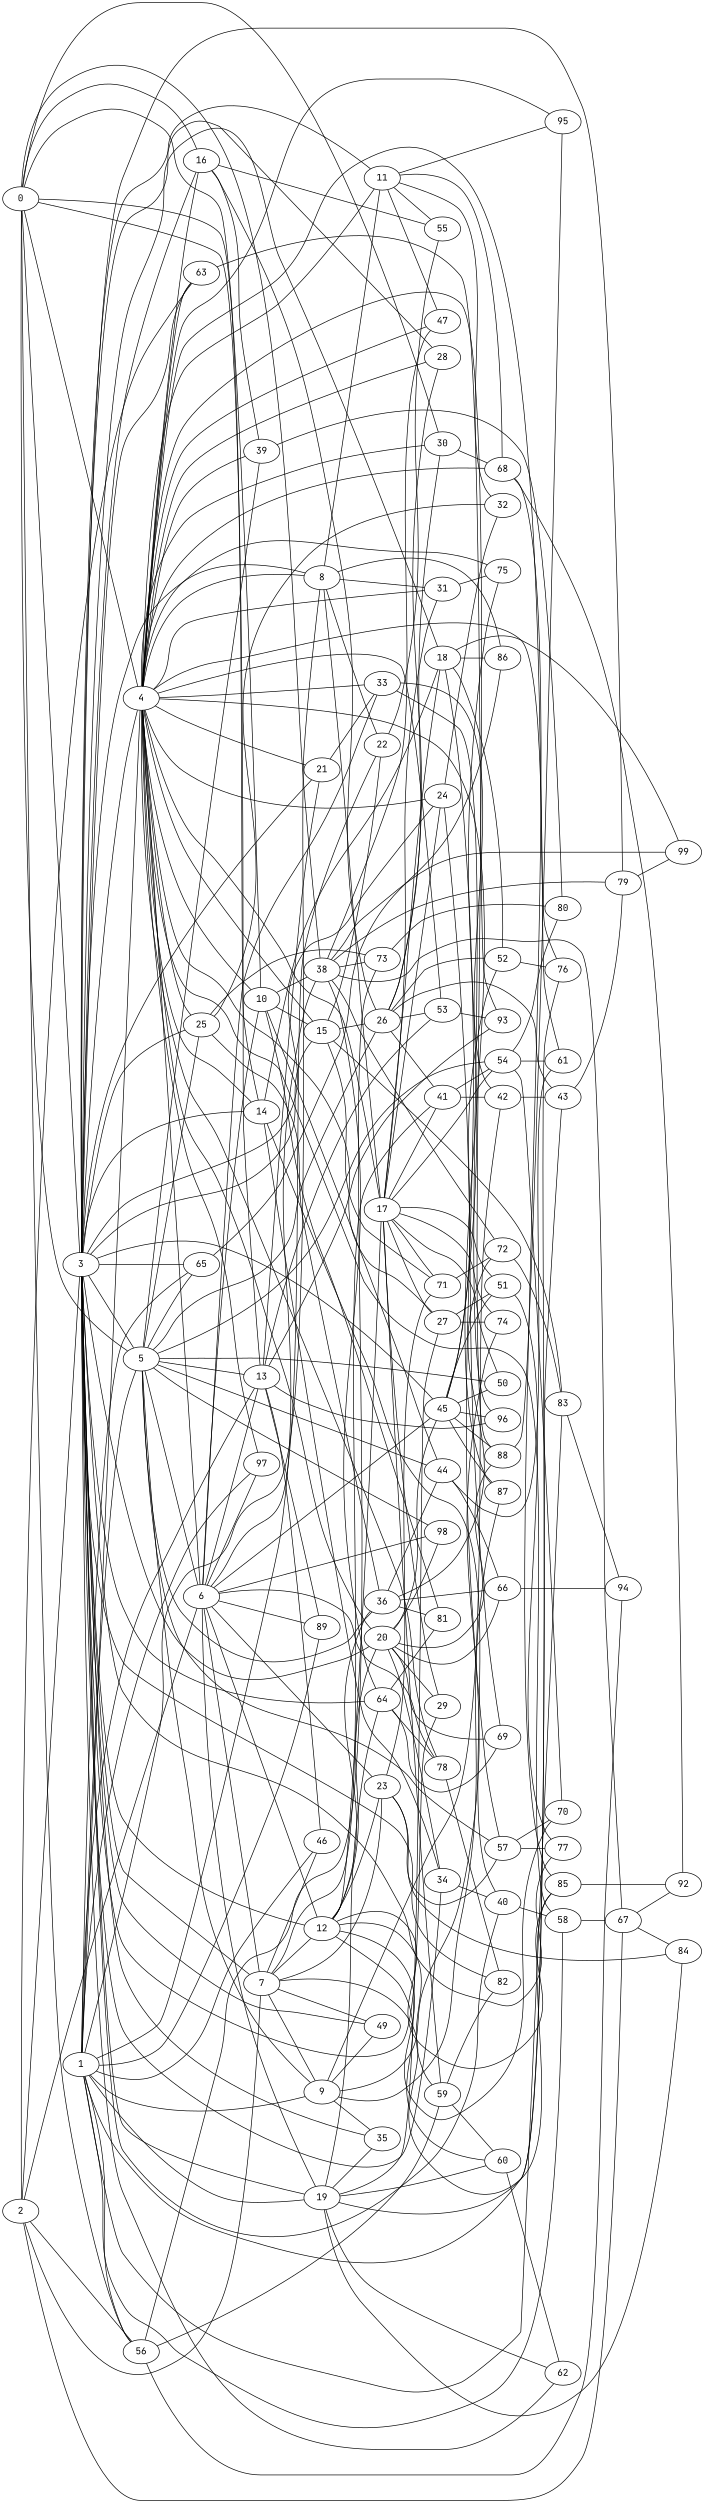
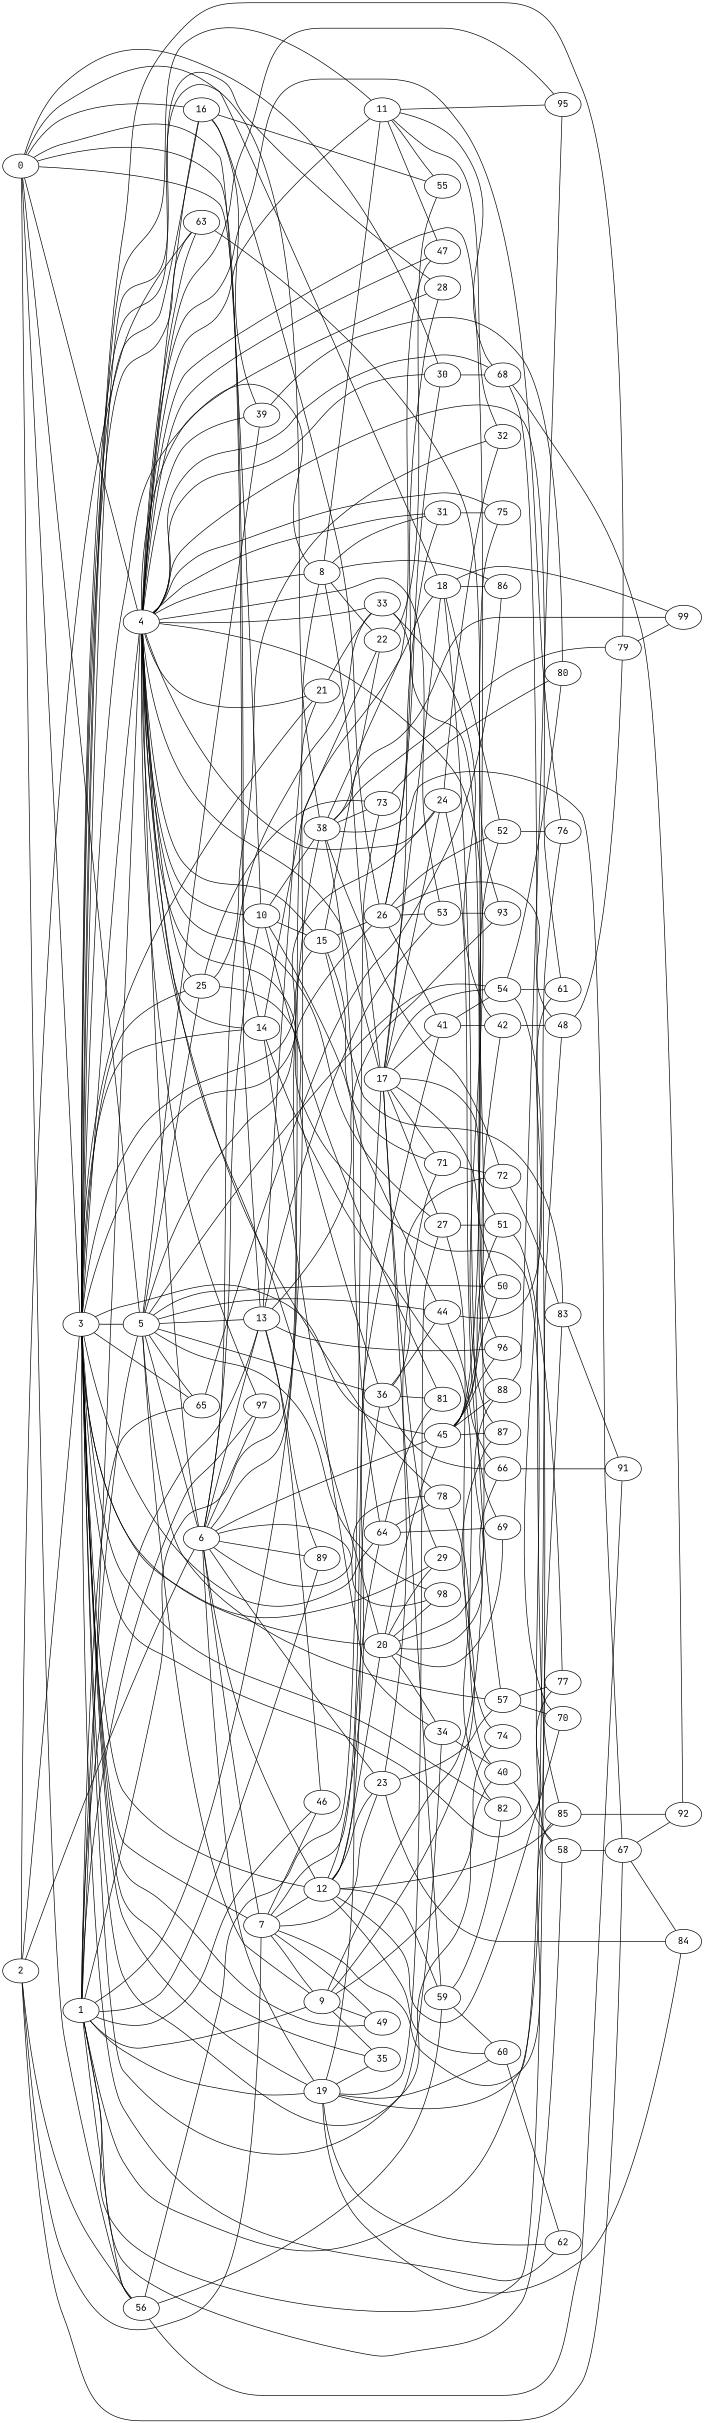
node "43": label "43" -> "48"
edge "17" -- "74": removed
node "94": label "94" -> "91"
